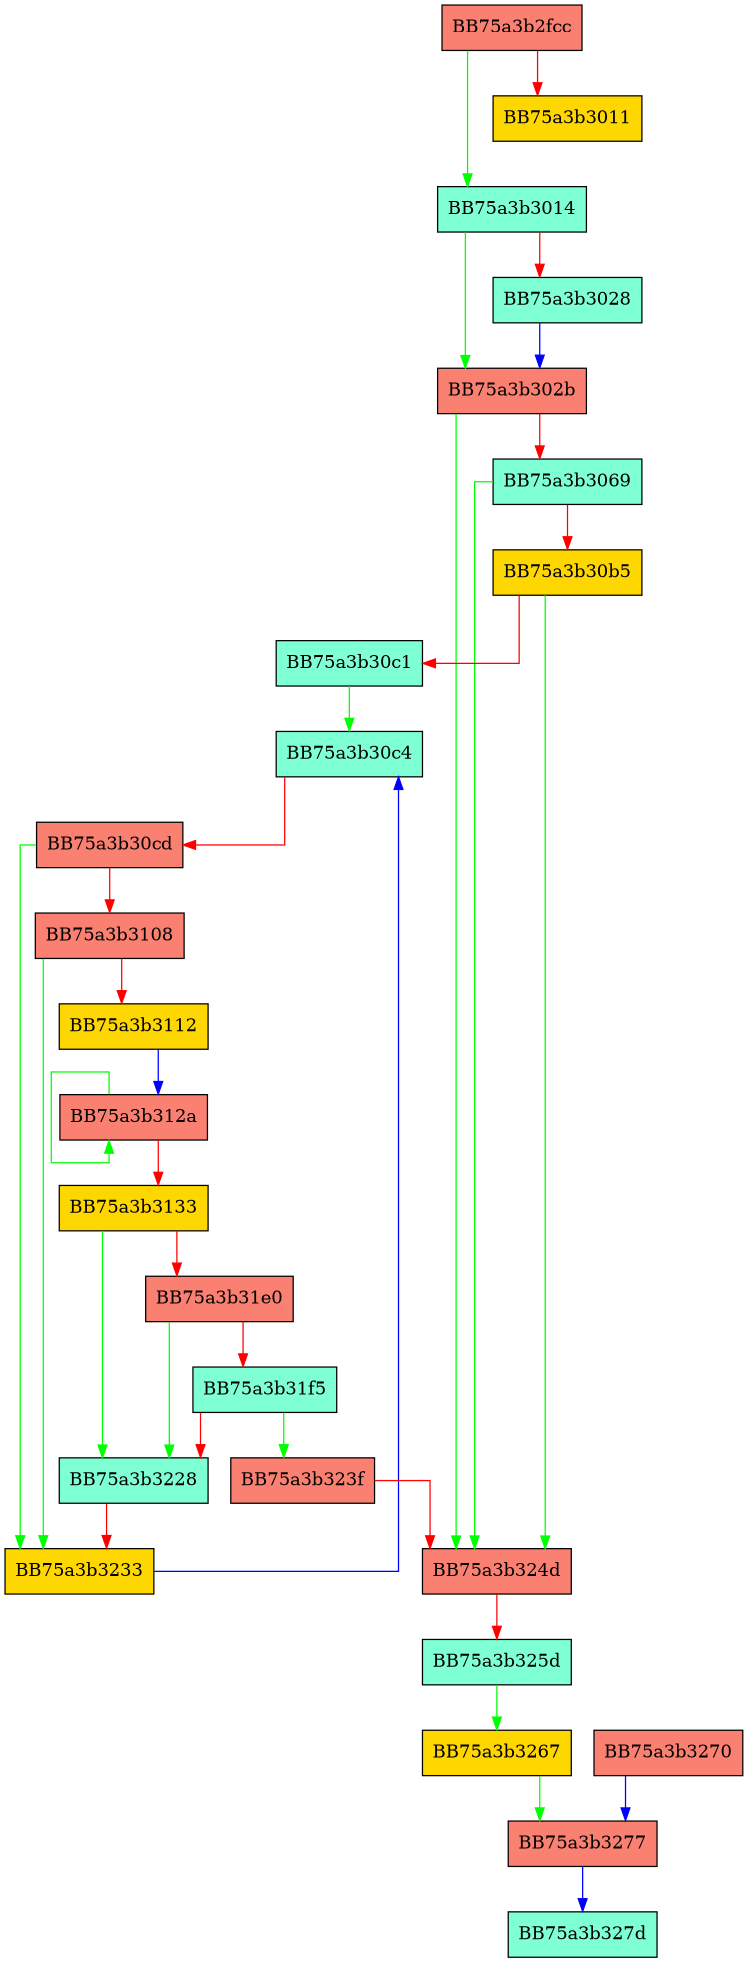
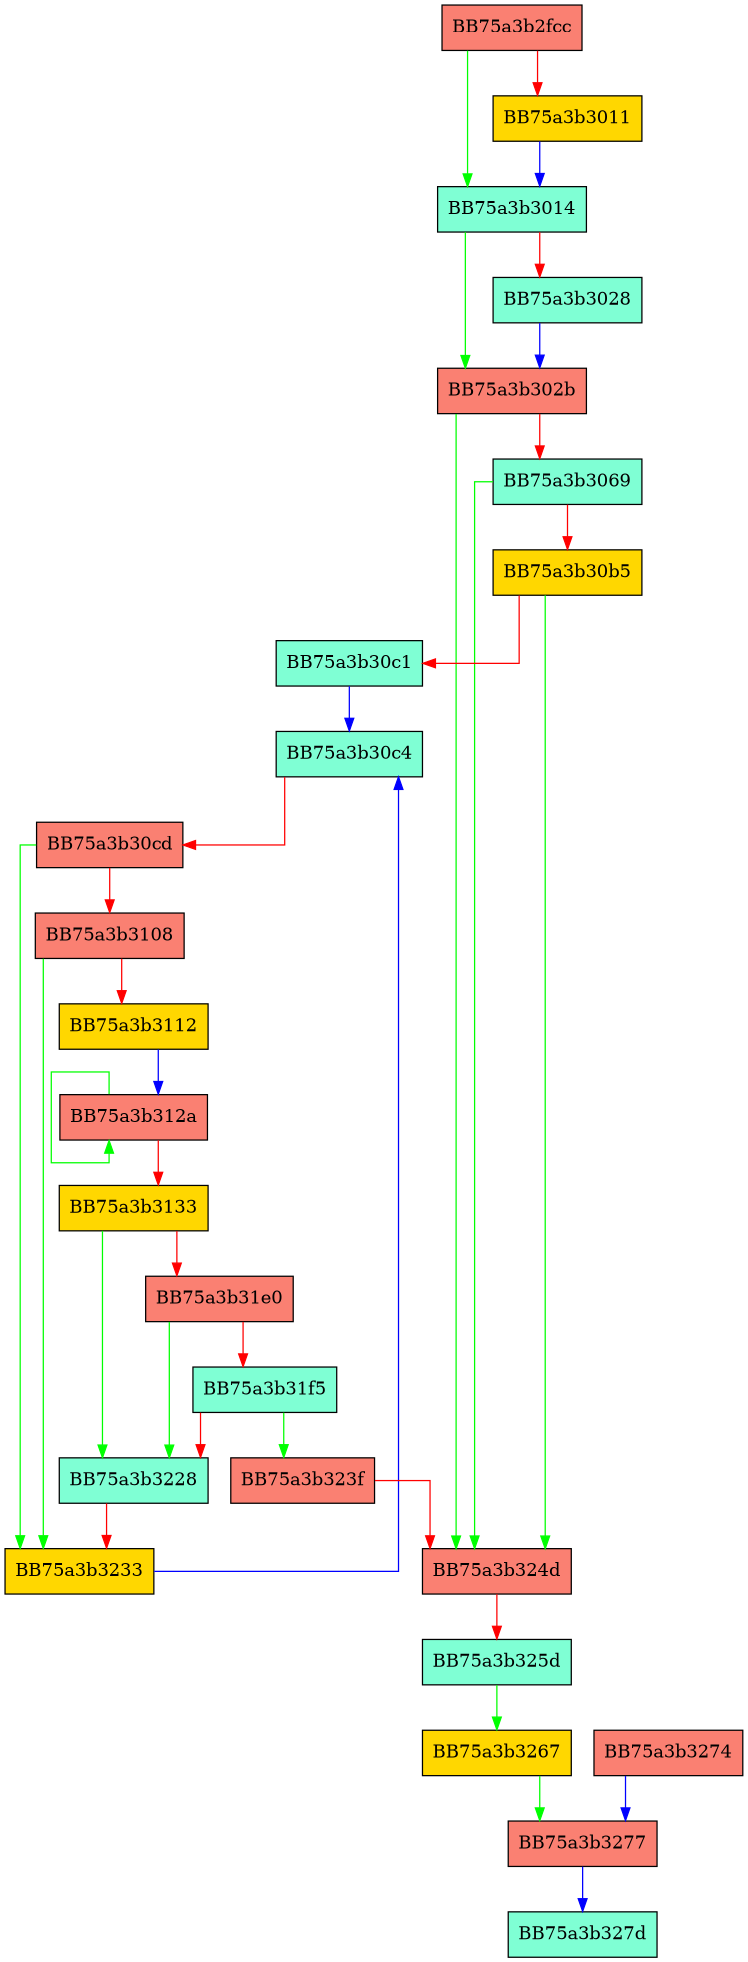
edge "BB75a3b3011" -> "BB75a3b3014": added
edge "BB75a3b30c1" -> "BB75a3b30c4": color green -> blue
node "BB75a3b3270": label "BB75a3b3270" -> "BB75a3b3274"
